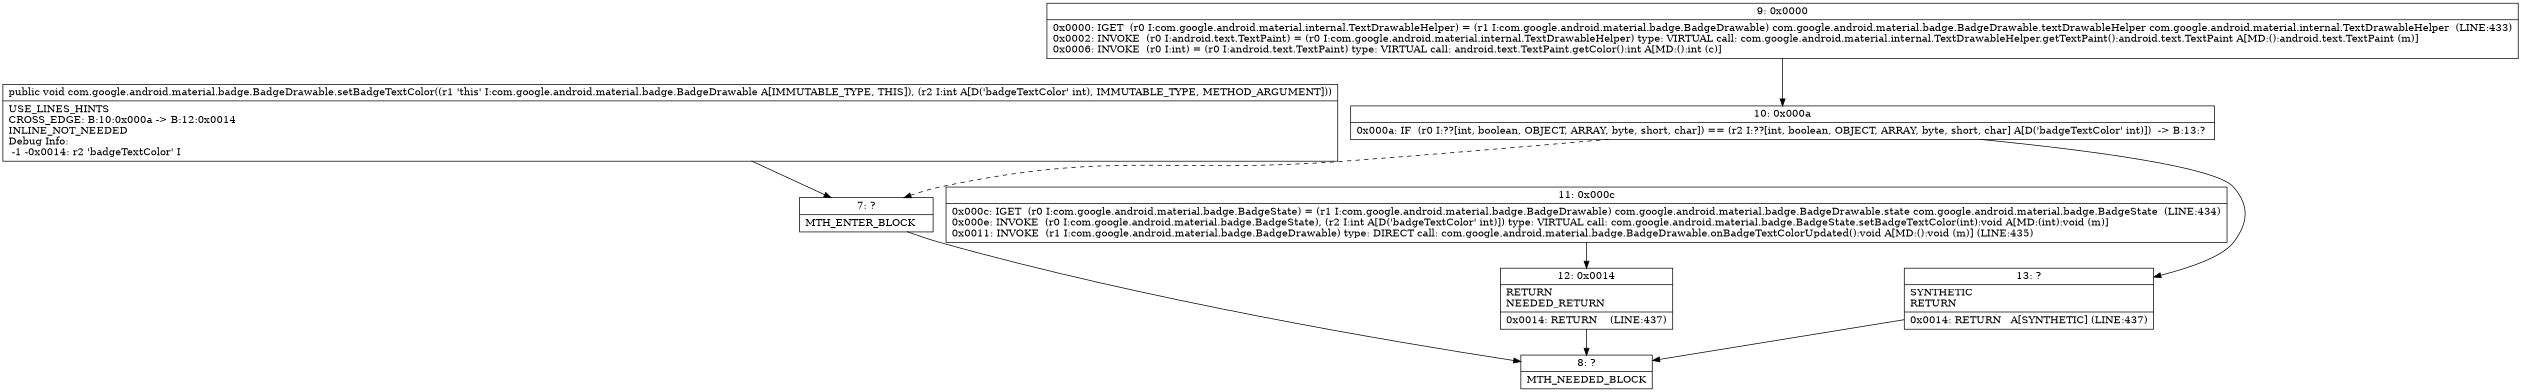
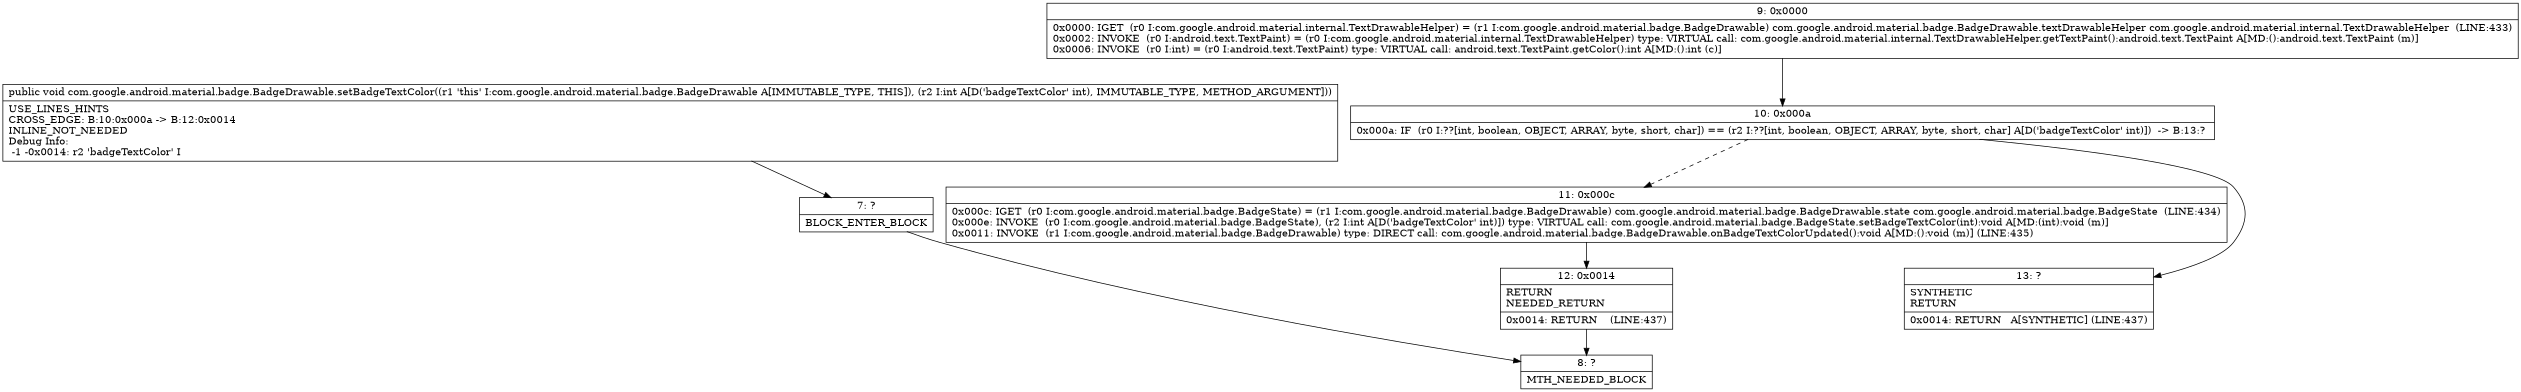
edge "10: 0x000a" -> "7: ?": now "10: 0x000a" -> "11: 0x000c"
node "7: ?": text "MTH_ENTER_BLOCK" -> "BLOCK_ENTER_BLOCK"
edge "13: ?" -> "8: ?": removed
